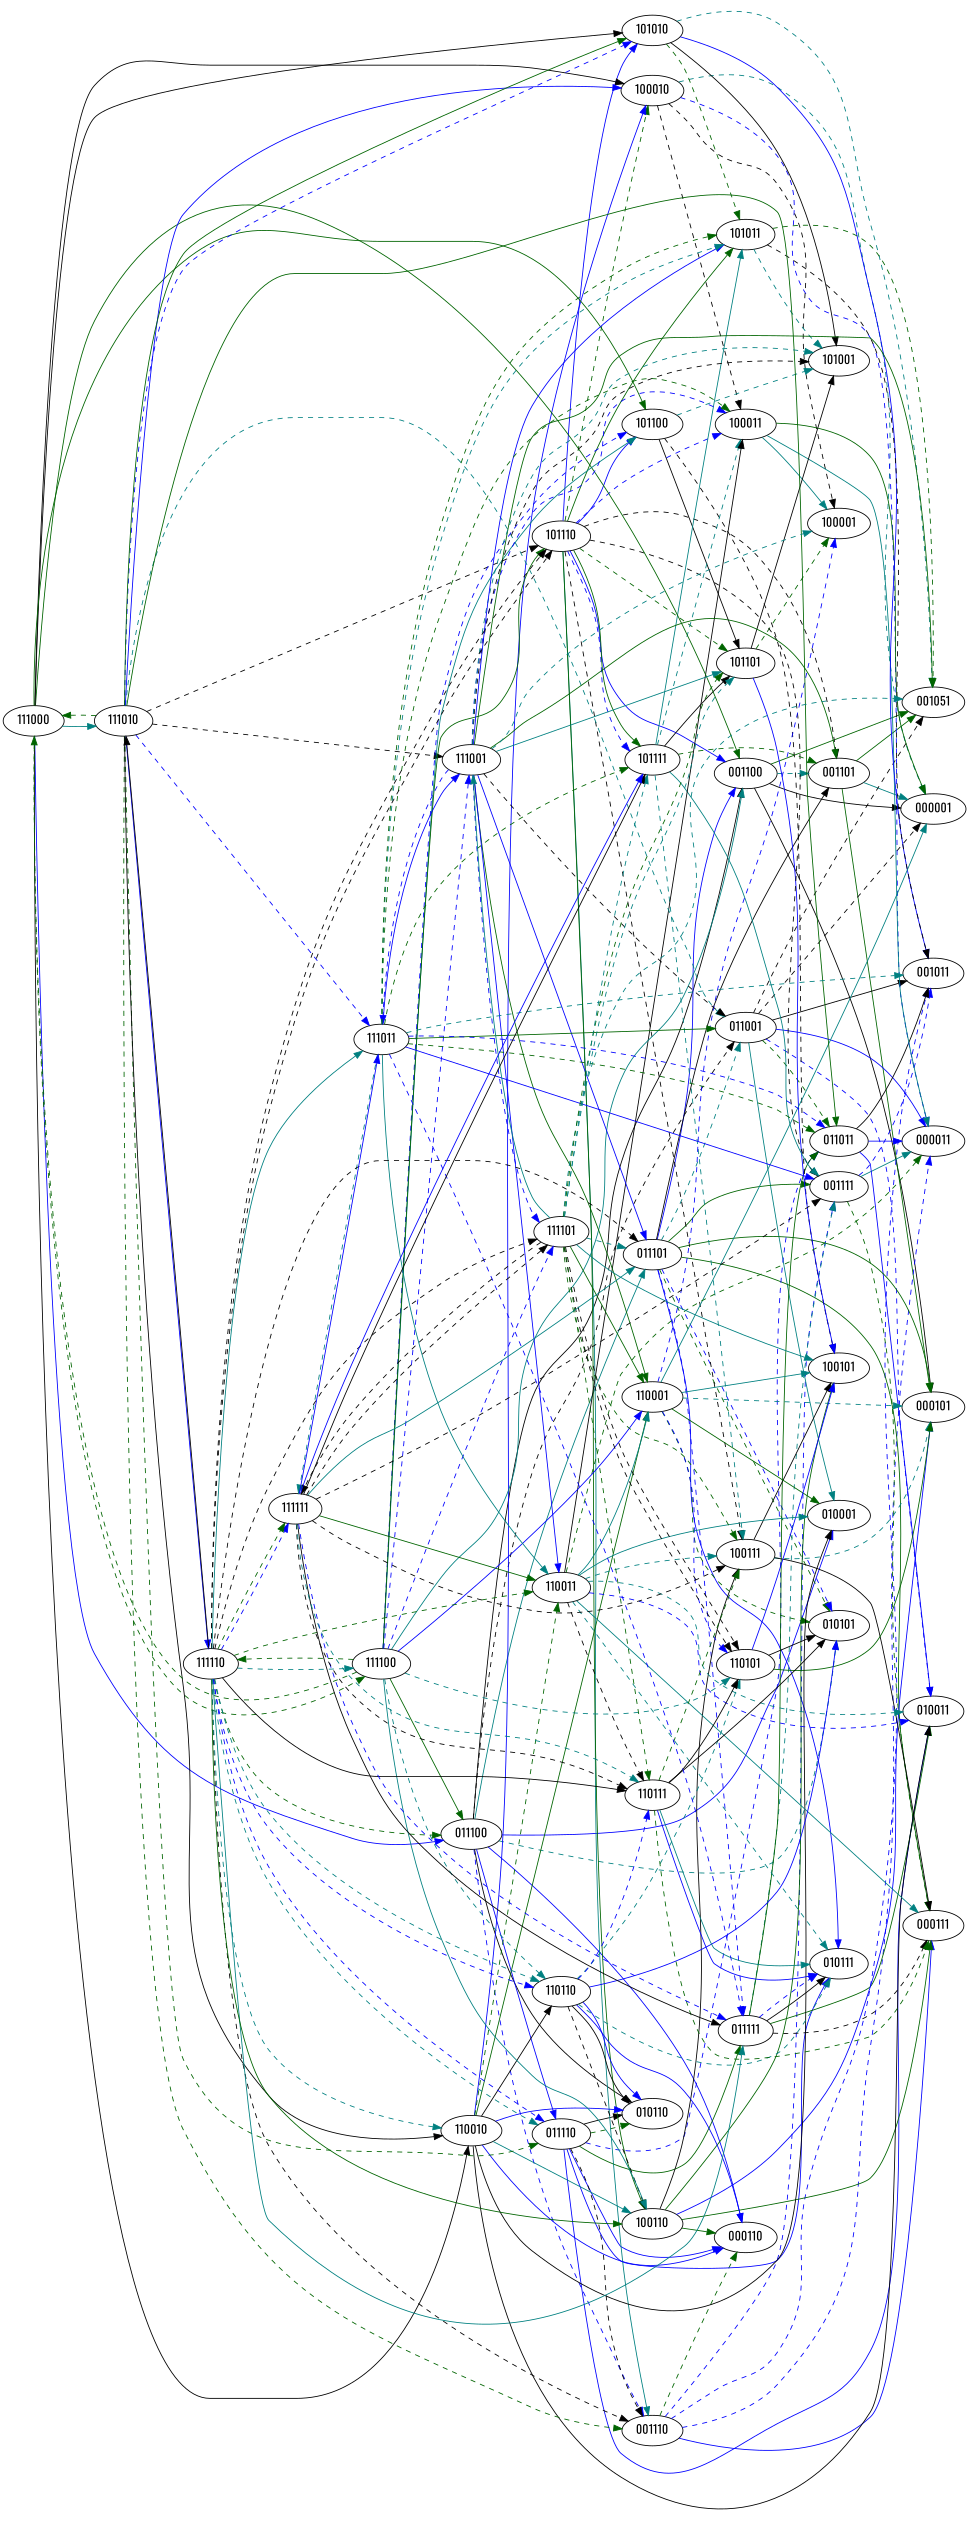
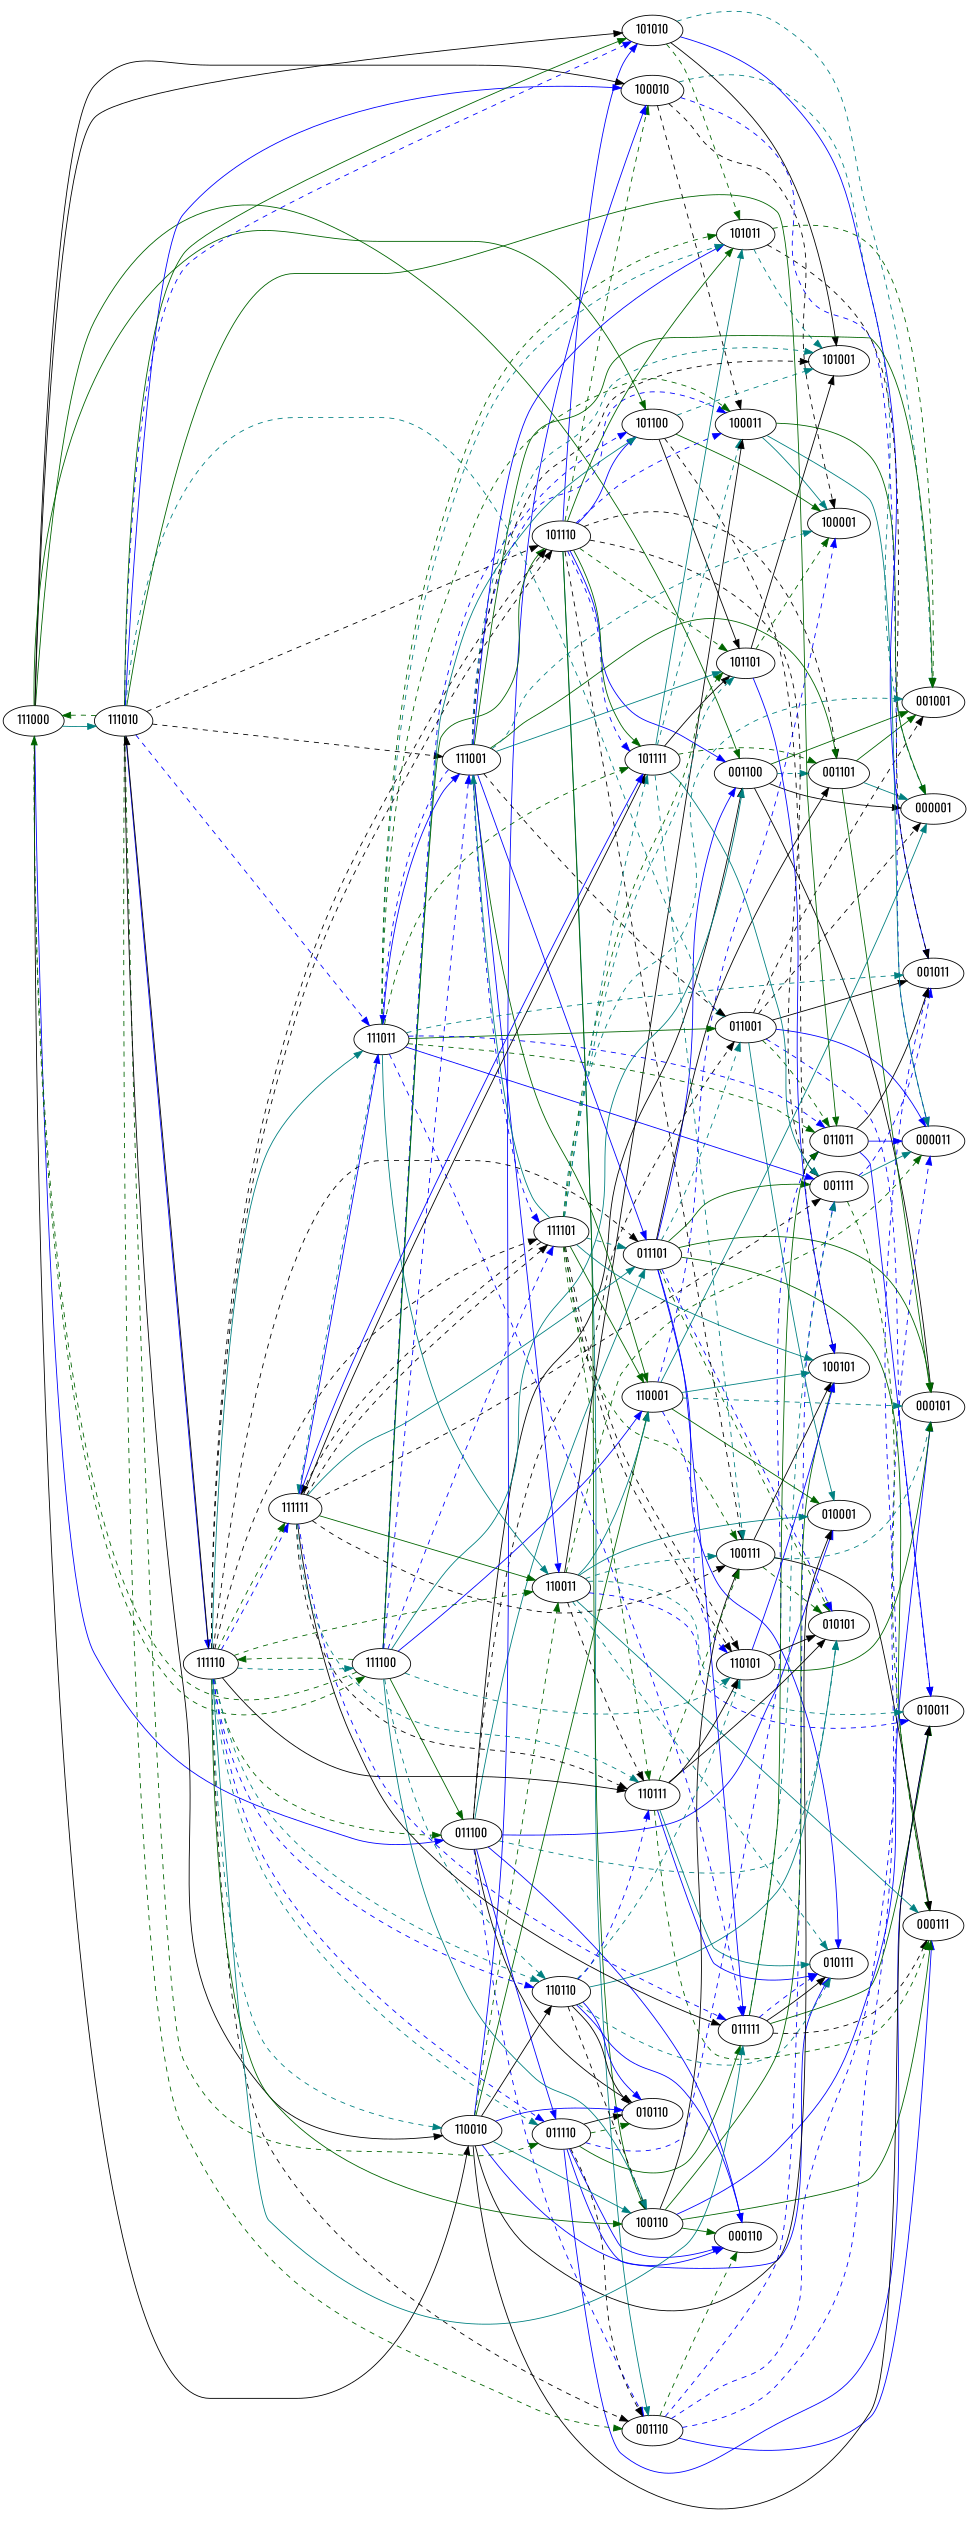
edge "101100" -> "100001": added
node "001051": label "001051" -> "001001"
edge "110001" -> "010101": now "100111" -> "010101"
edge "011101" -> "011111": style dashed -> bold
edge "110110" -> "010101": color blue -> teal
